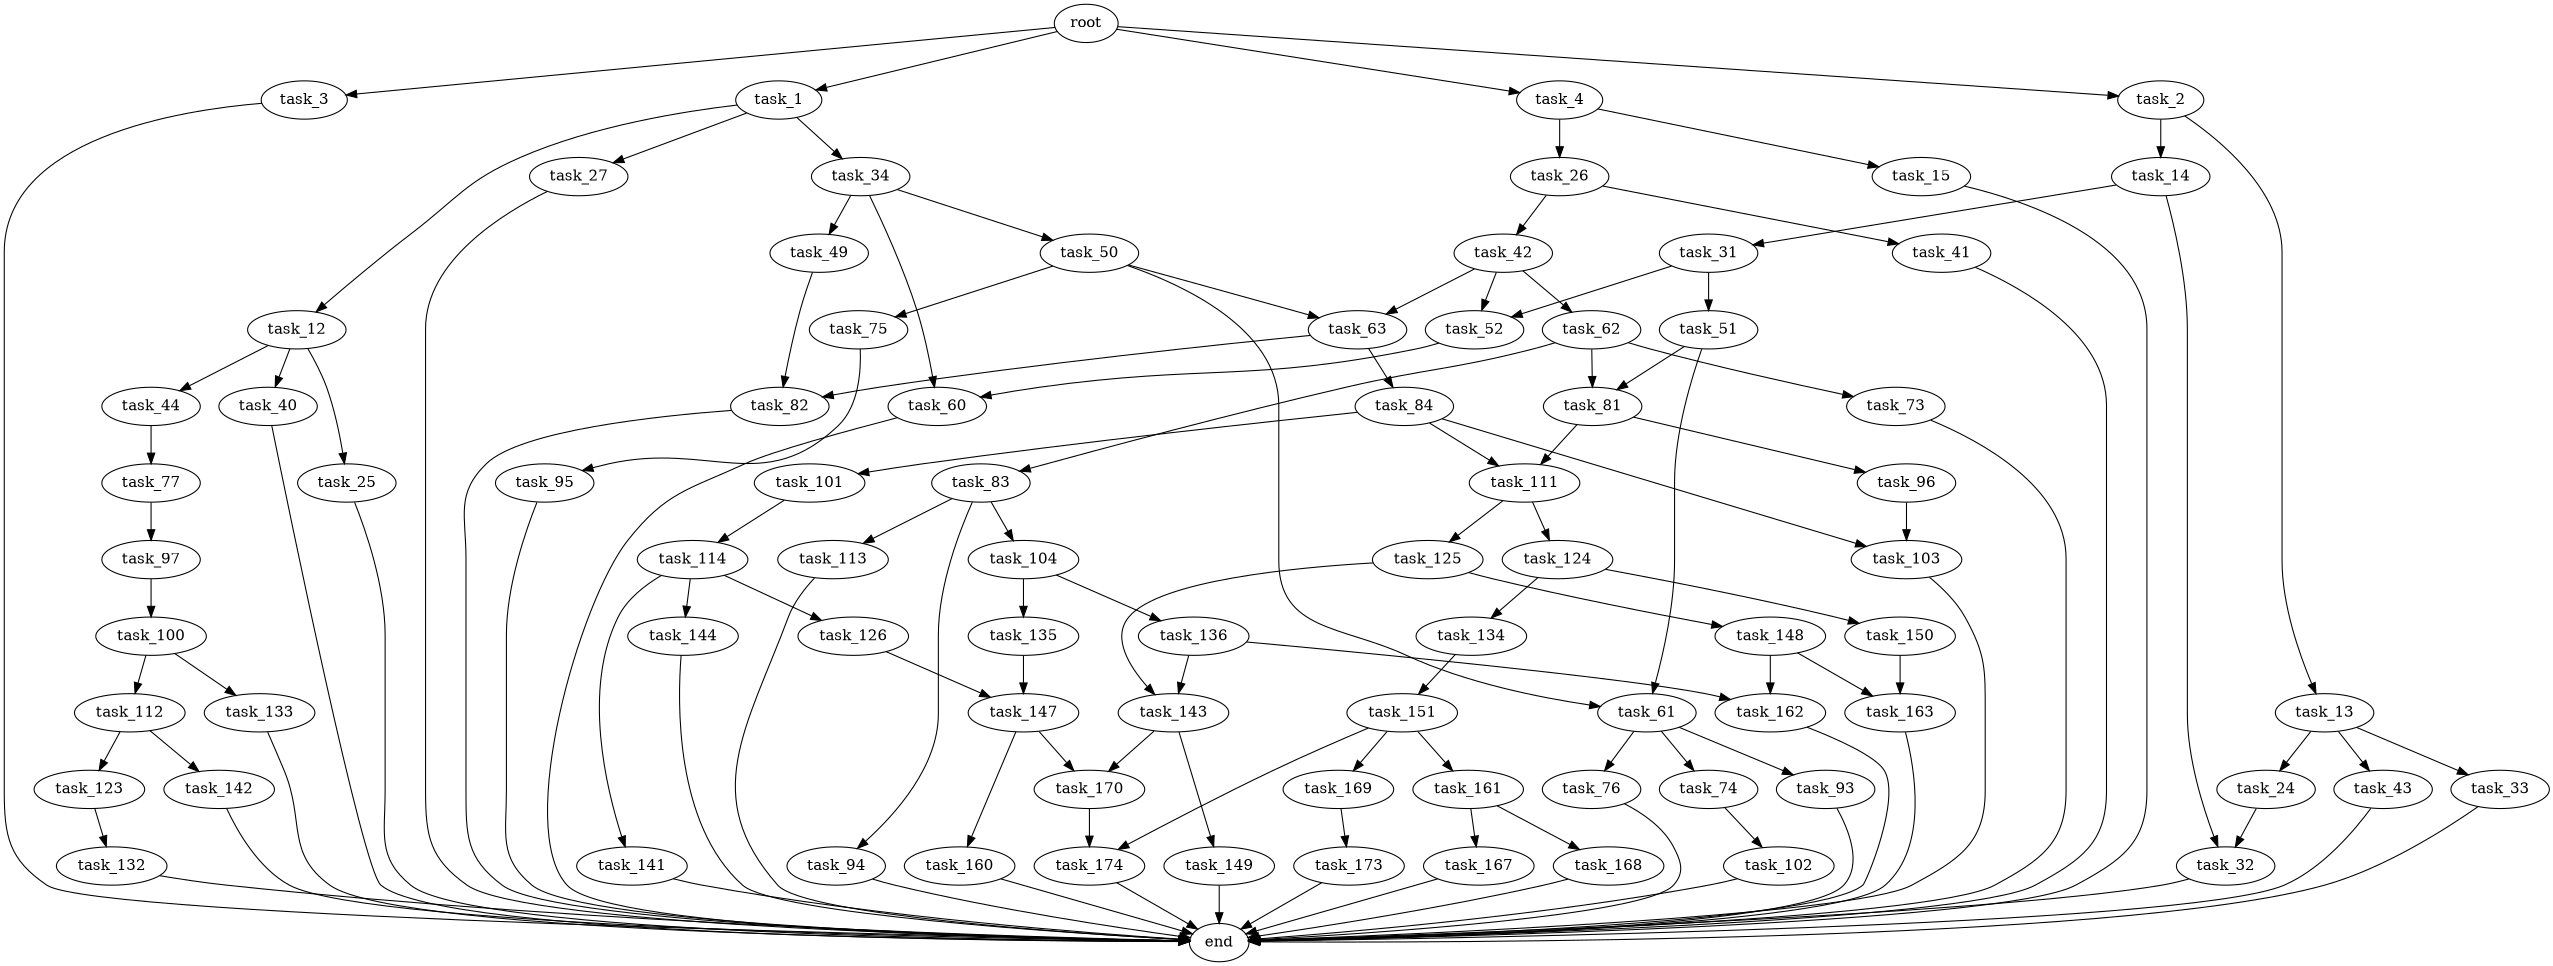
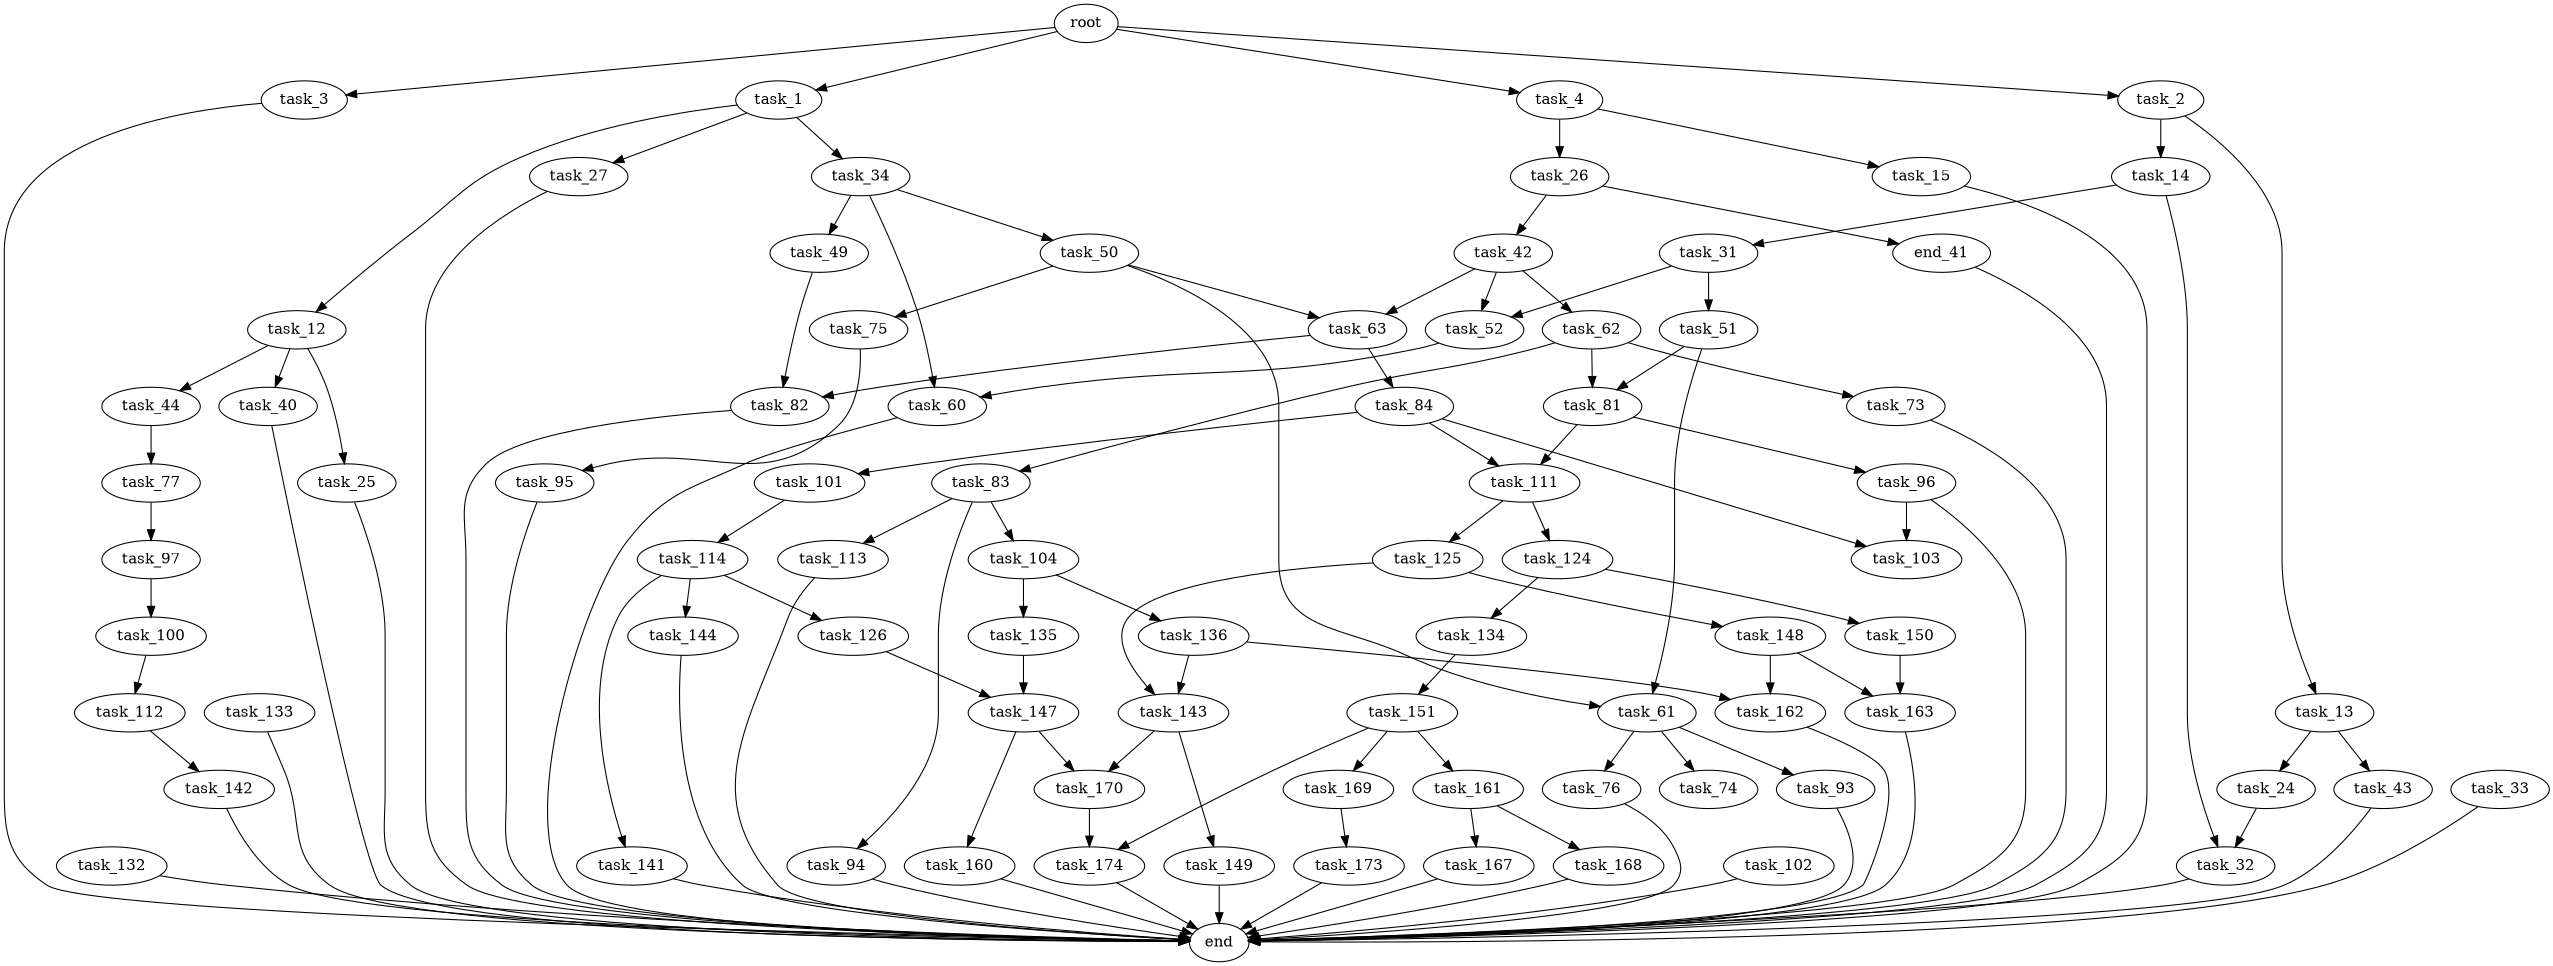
node "task_41": label "task_41" -> "end_41"
edge "task_100" -> "task_133": removed
edge "task_13" -> "task_33": removed
node "task_123": removed
edge "task_74" -> "task_102": removed
edge "task_103" -> "end": now "task_96" -> "end"
